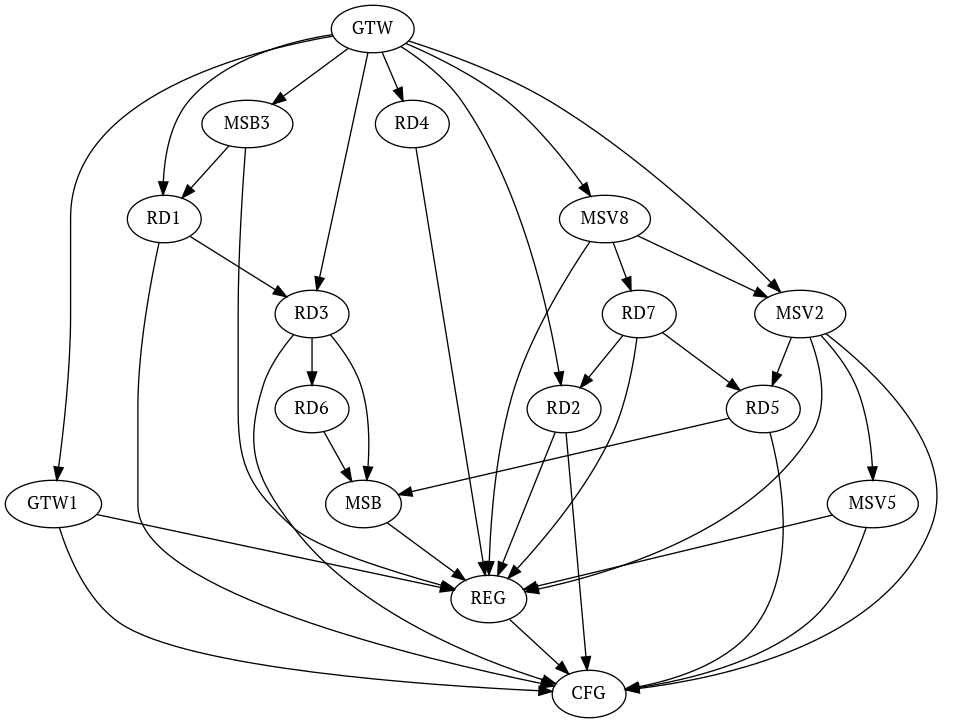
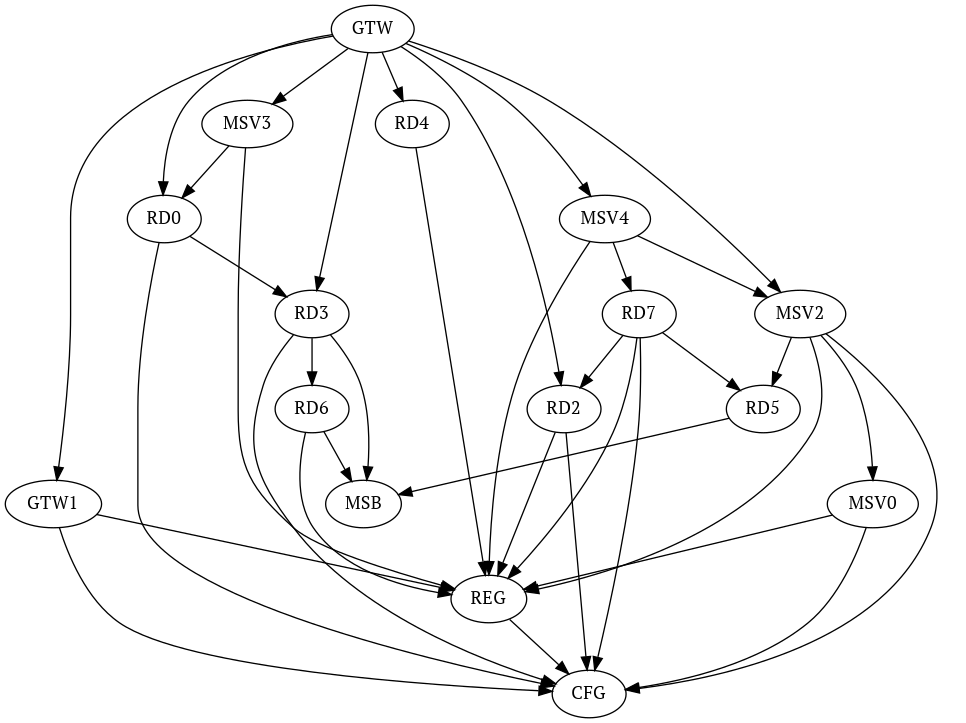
node "MSB3": label "MSB3" -> "MSV3"
node "RD1": label "RD1" -> "RD0"
node "MSV8": label "MSV8" -> "MSV4"
node "MSV5": label "MSV5" -> "MSV0"
edge "MSB" -> "REG": now "RD6" -> "REG"
edge "RD5" -> "CFG": now "RD7" -> "CFG"
